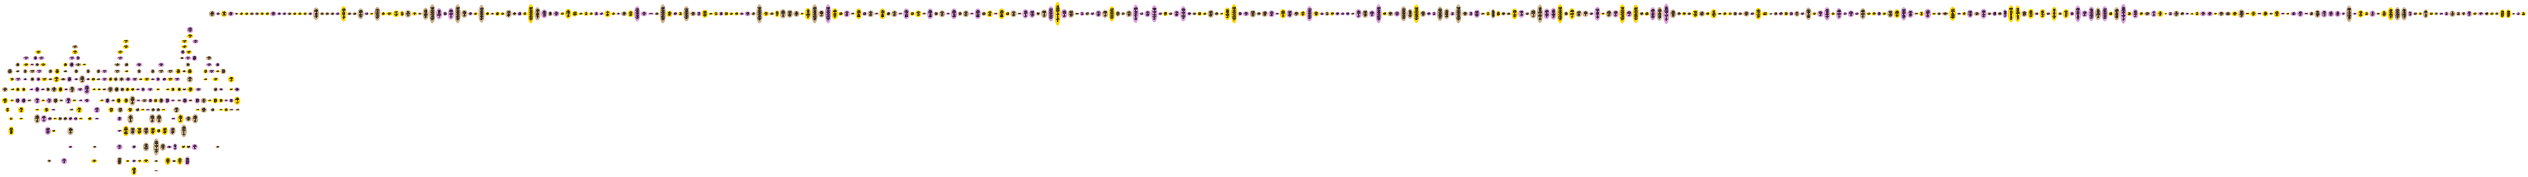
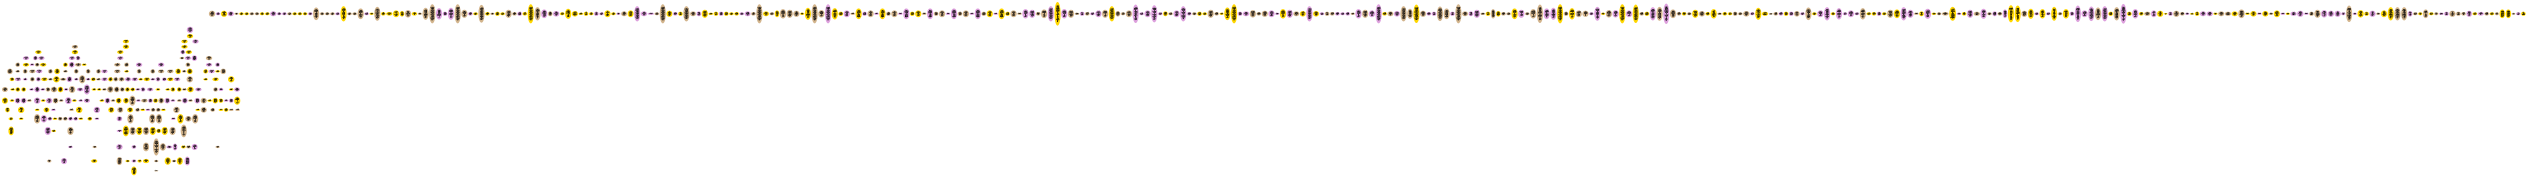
node "# 0x1622 PUSHX Data PUSHX Data PUSHX Data JUMP": fillcolor gold -> tan
